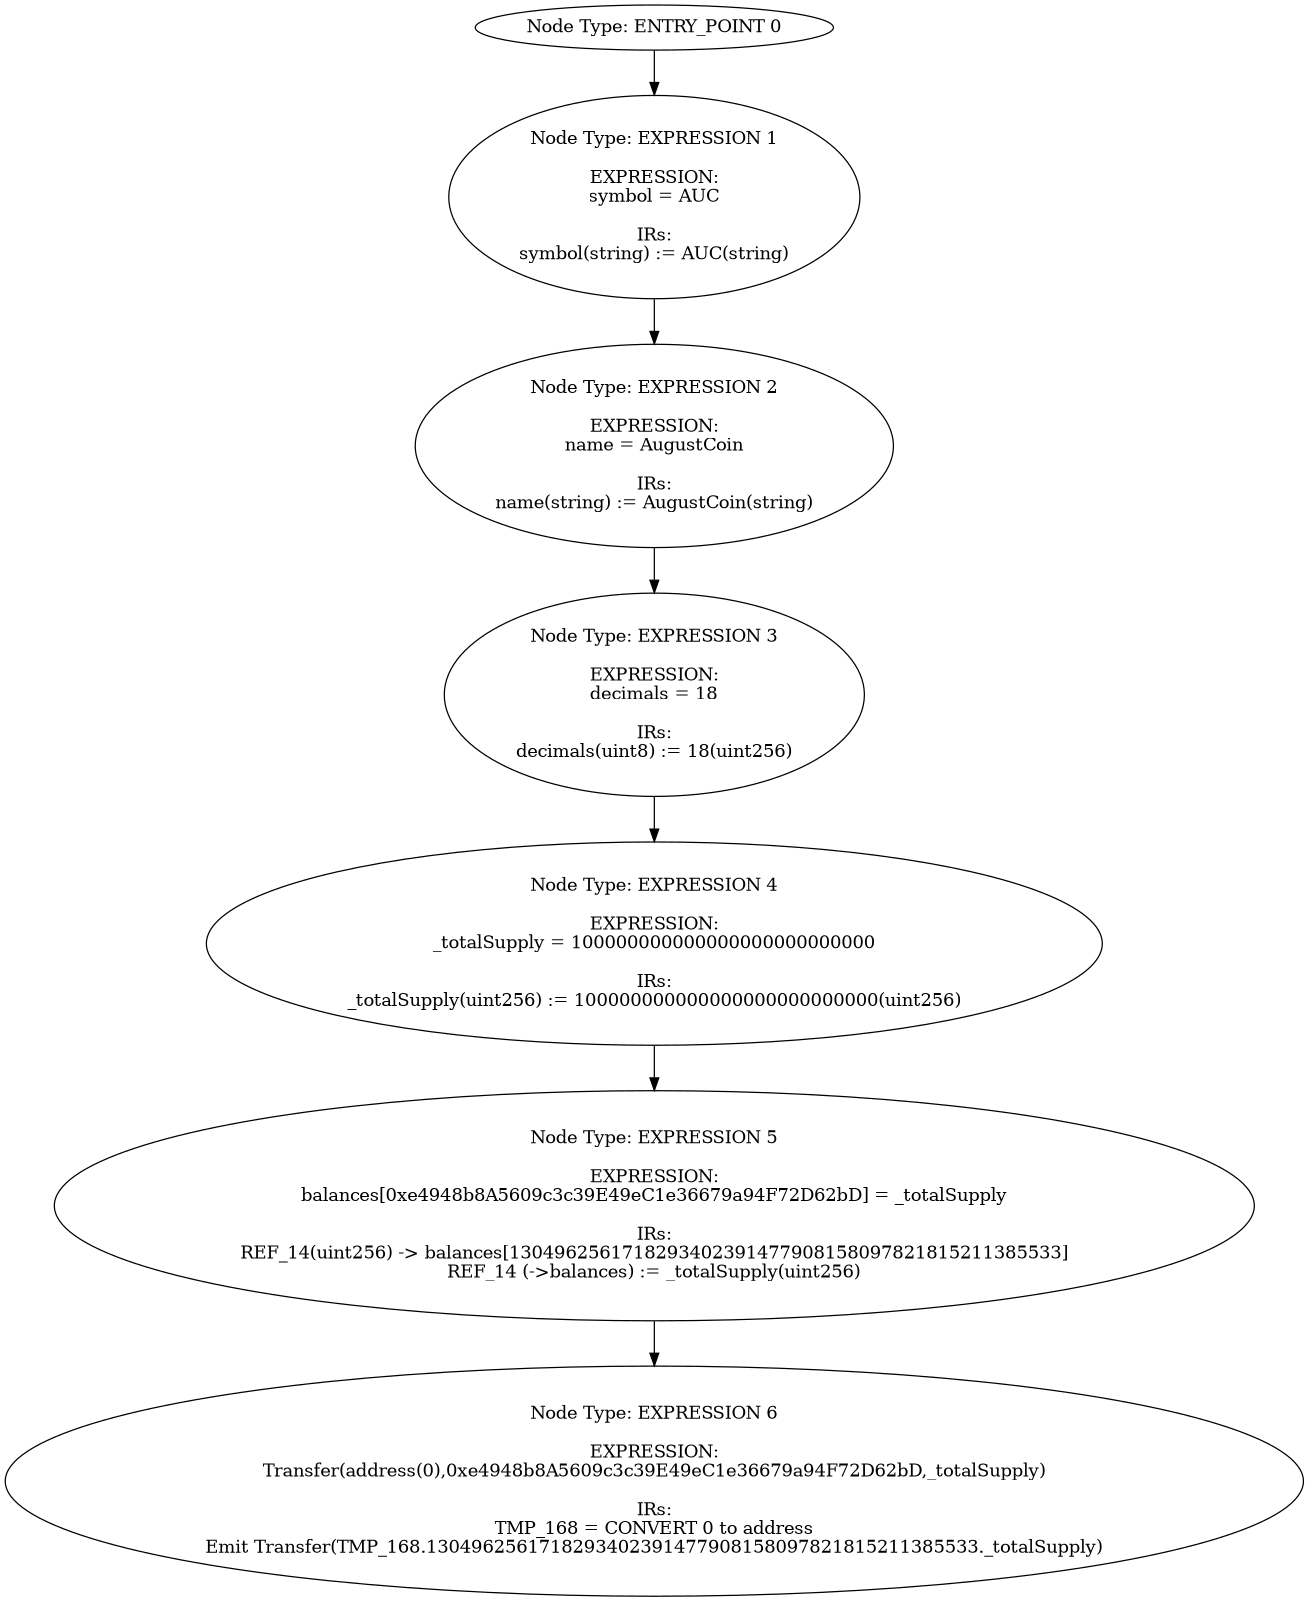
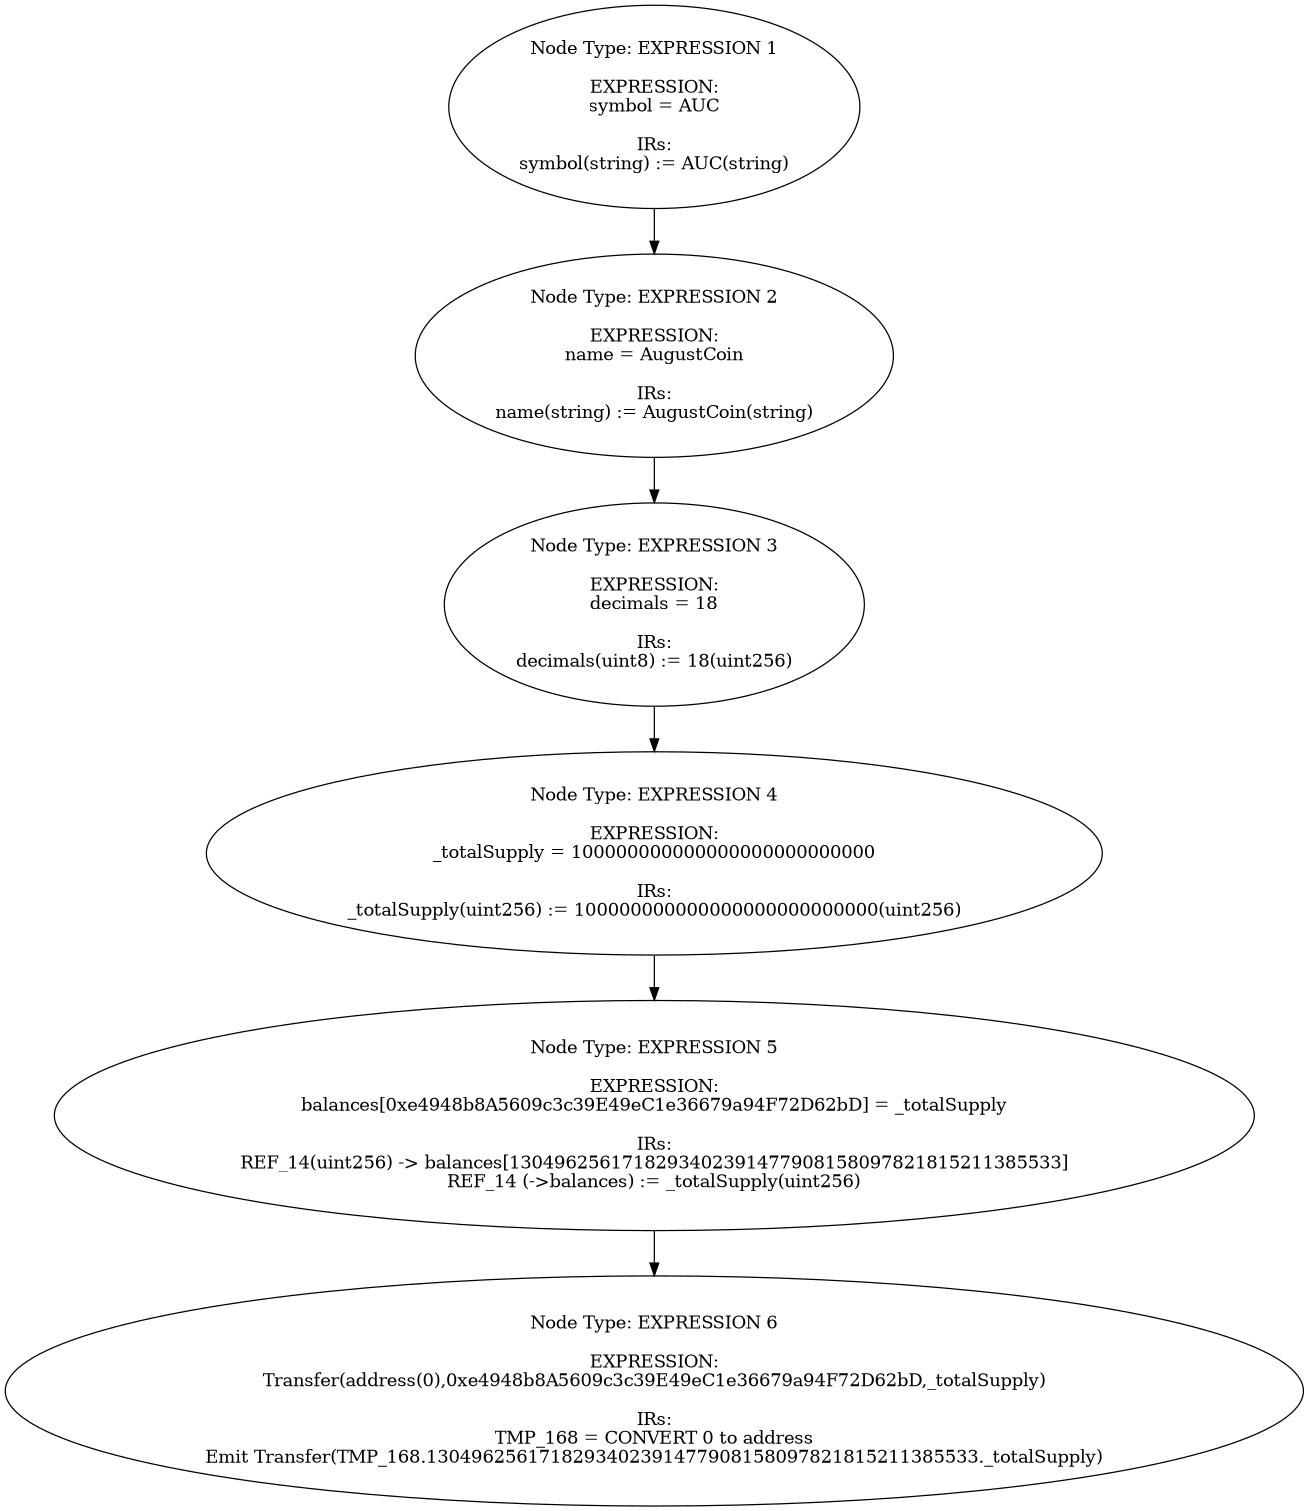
node "Node Type: ENTRY_POINT 0": removed
